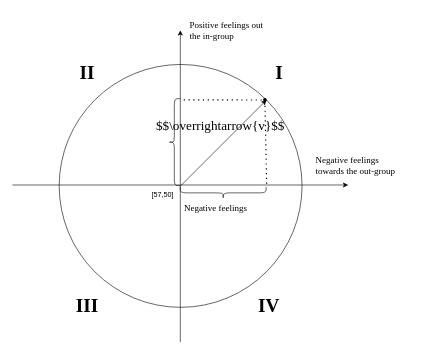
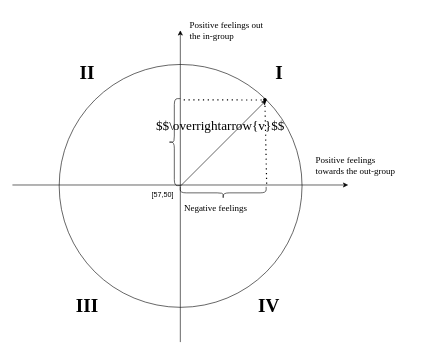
node "Negative feelings towards the out-group": label "Negative feelings towards the out-group" -> "Positive feelings towards the out-group"
